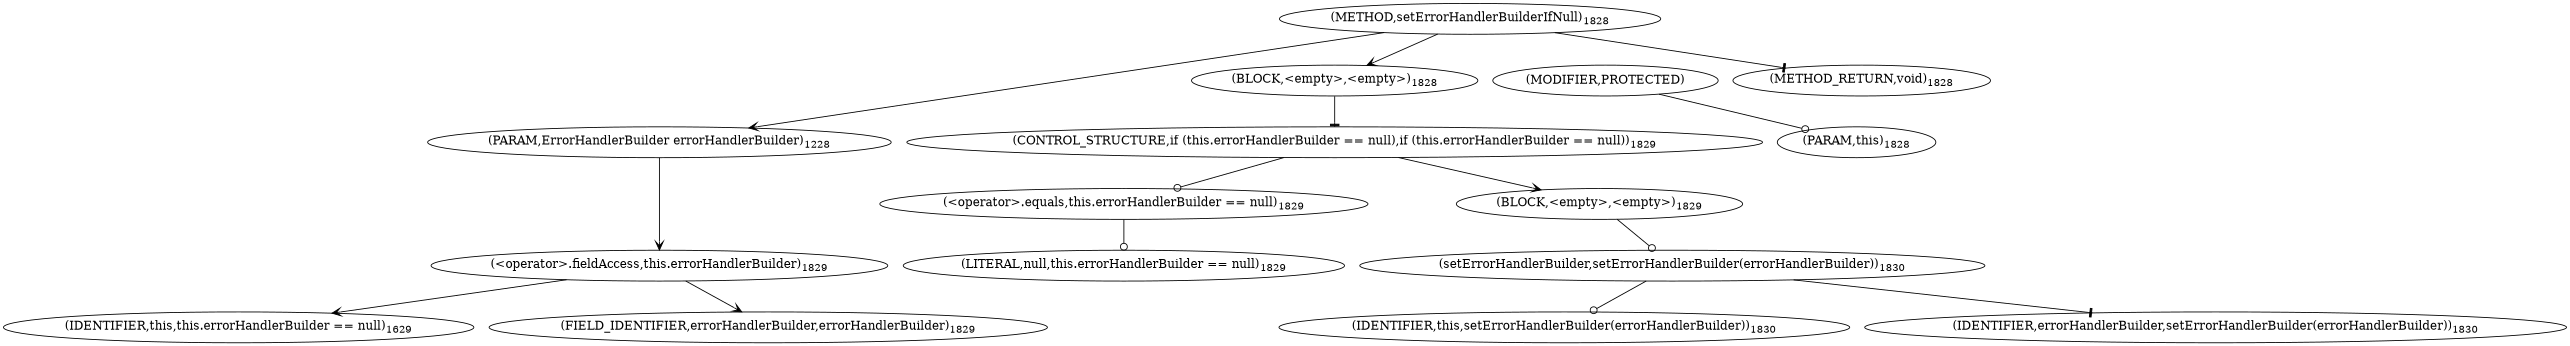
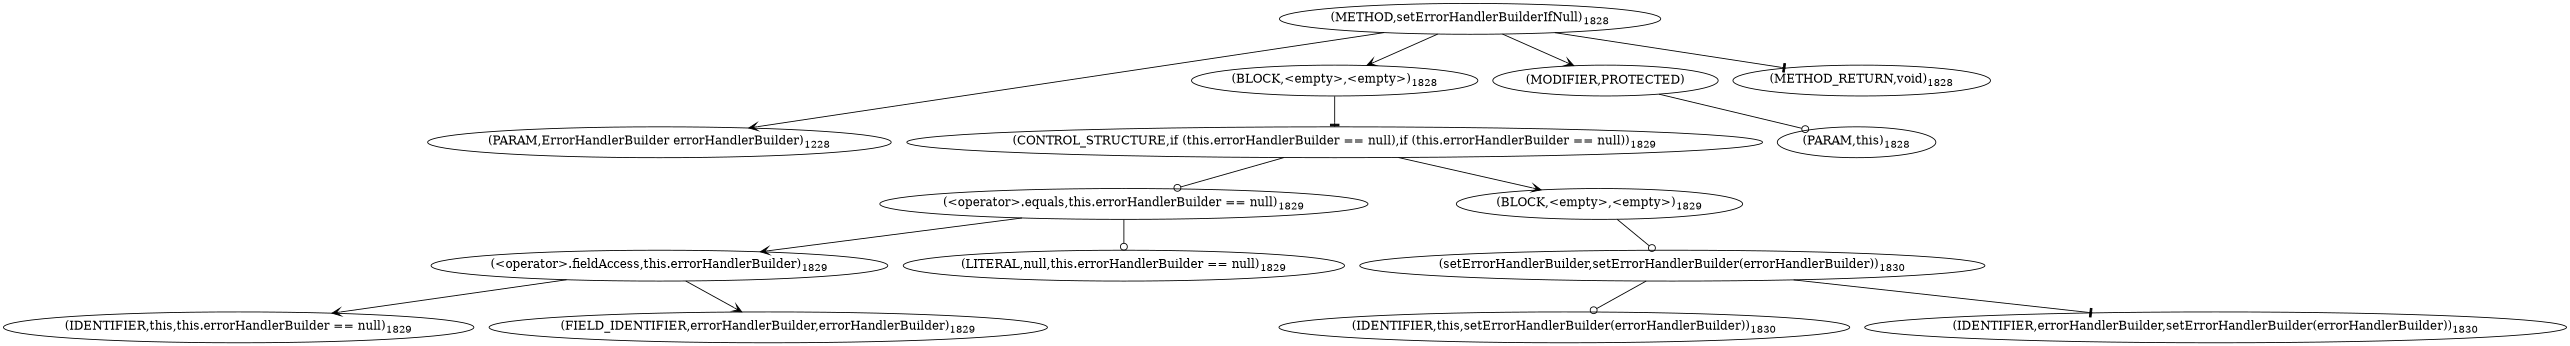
edge "(METHOD,setErrorHandlerBuilderIfNull)" -> "(MODIFIER,PROTECTED)": added
edge "(PARAM,ErrorHandlerBuilder errorHandlerBuilder)" -> "(<operator>.fieldAccess,this.errorHandlerBuilder)": now "(<operator>.equals,this.errorHandlerBuilder == null)" -> "(<operator>.fieldAccess,this.errorHandlerBuilder)"
node "(IDENTIFIER,this,this.errorHandlerBuilder == null)": text "1629" -> "1829"
